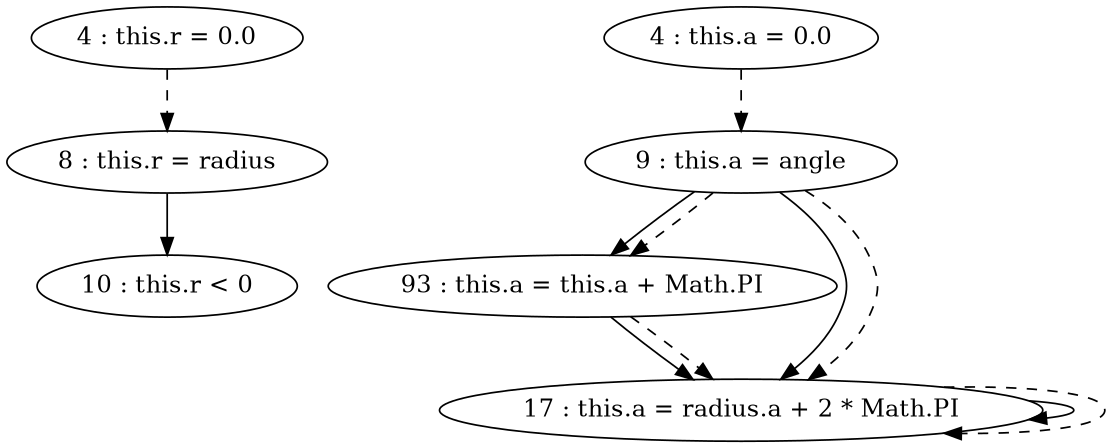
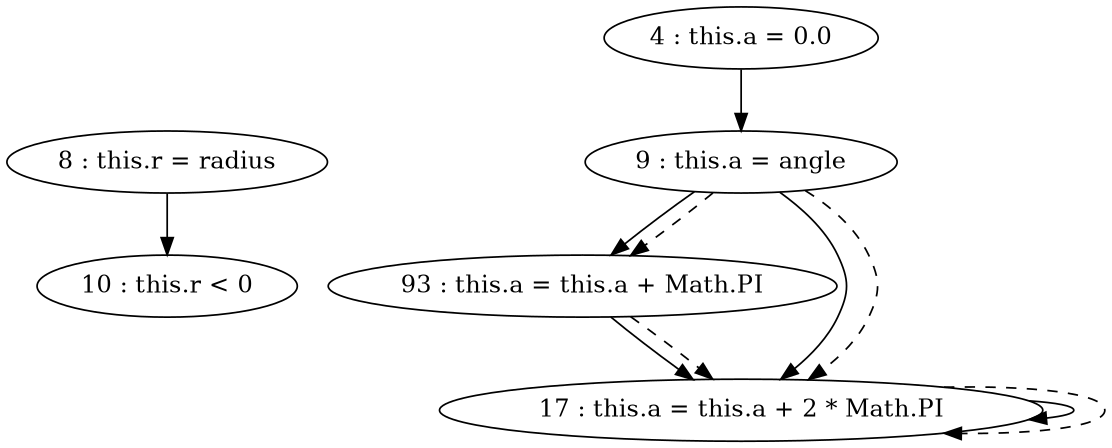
node "4 : this.r = 0.0": removed
edge "4 : this.a = 0.0" -> "9 : this.a = angle": style dashed -> solid
node "17 : this.a = radius.a + 2 * Math.PI": label "17 : this.a = radius.a + 2 * Math.PI" -> "17 : this.a = this.a + 2 * Math.PI"
